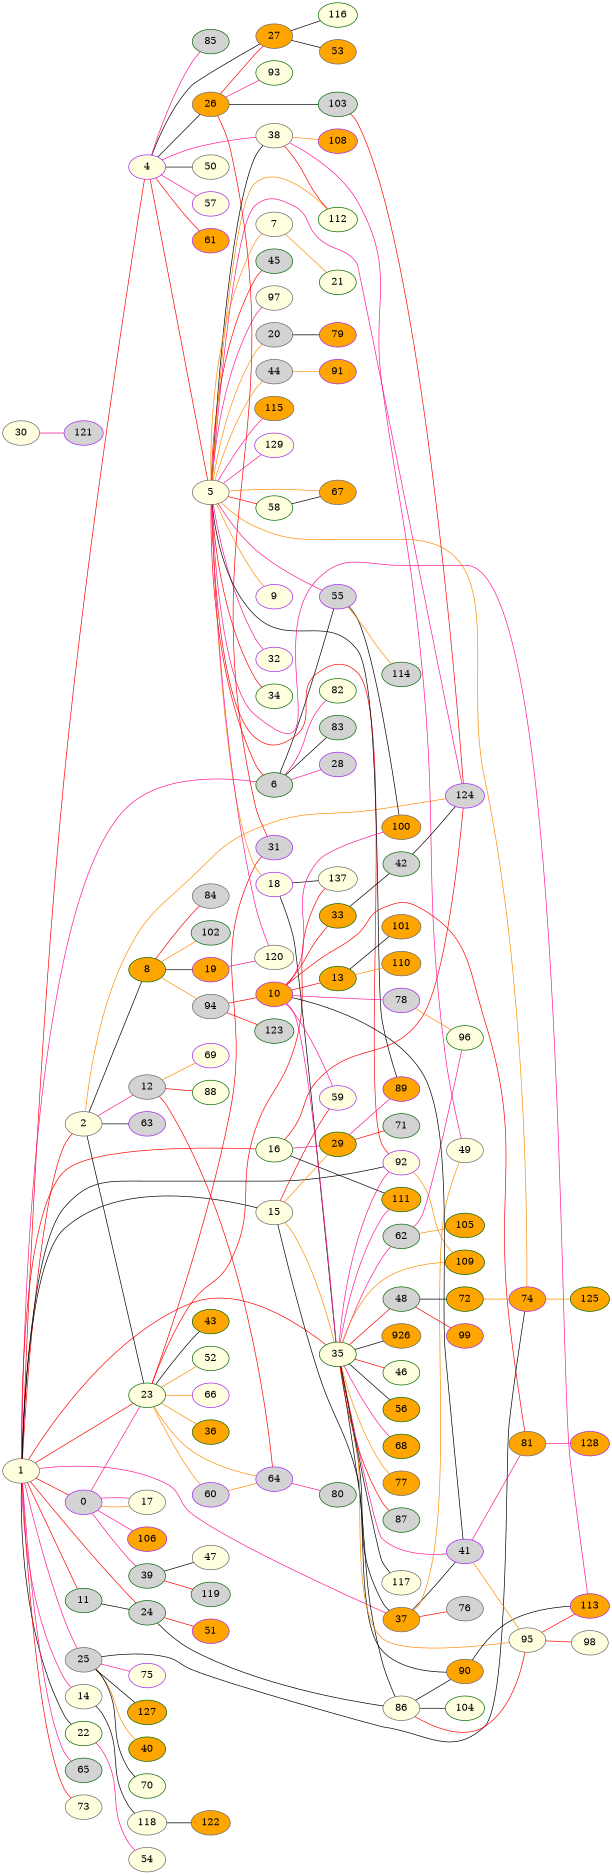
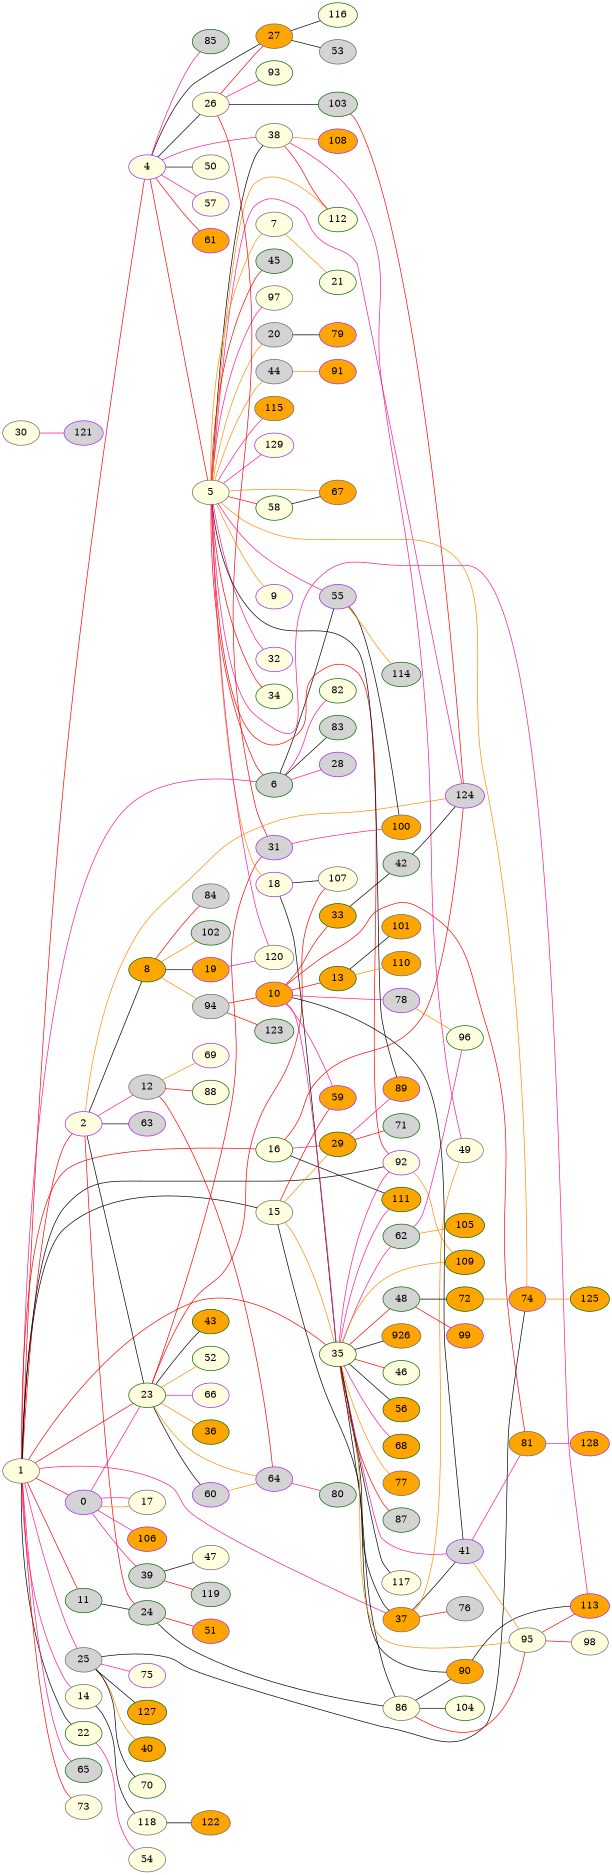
node "53": fillcolor orange -> lightgrey
node "26": fillcolor orange -> lightyellow
node "137": label "137" -> "107"
edge "100" -- "10": now "100" -- "31"
node "59": fillcolor lightyellow -> orange
node "2": color gray40 -> purple
edge "23" -- "66": color darkorange -> deeppink
edge "23" -- "60": color darkorange -> black
edge "1" -- "24": now "2" -- "24"
